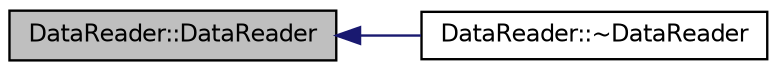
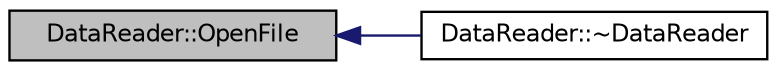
node "DataReader::DataReader": label "DataReader::DataReader" -> "DataReader::OpenFile"
